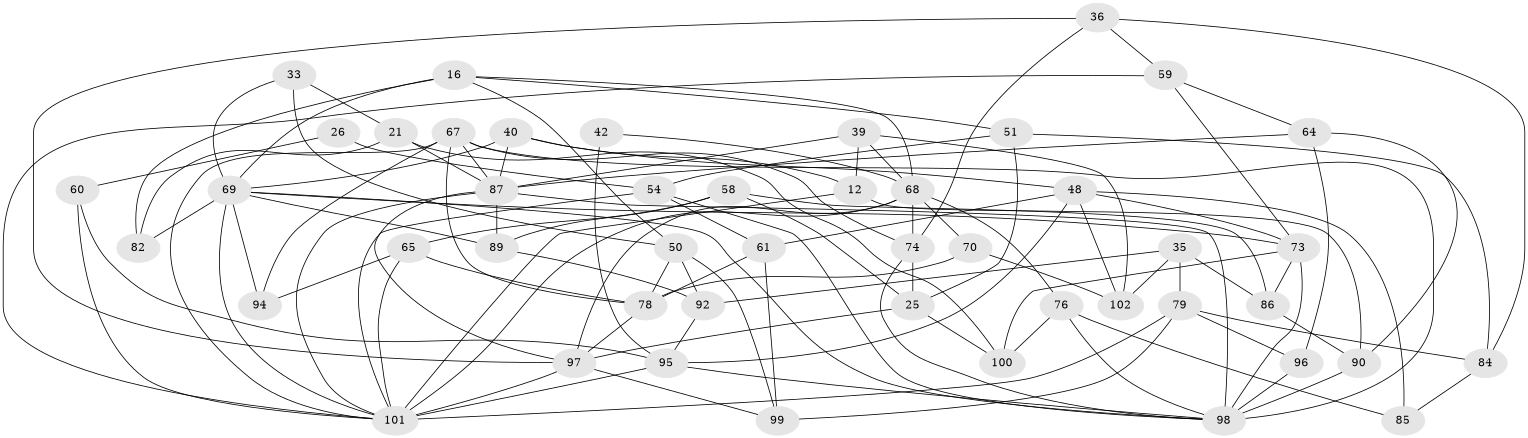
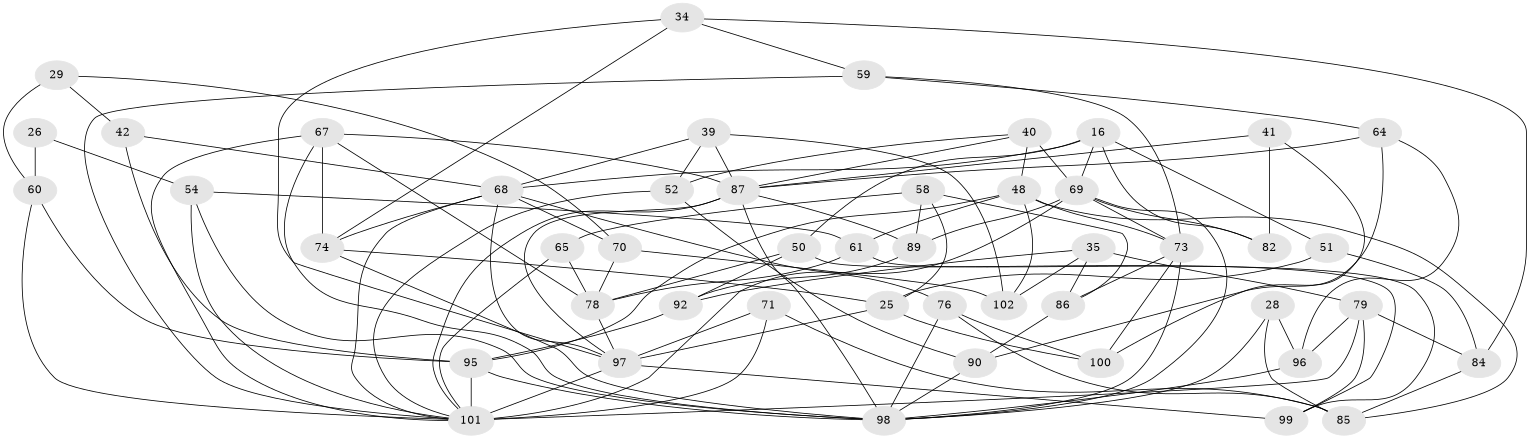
node "36": label "36" -> "34"
node "29": added
node "33": removed
node "21": label "21" -> "41"
edge "51" -- "54": removed
node "12": label "12" -> "52"
node "94": removed
node "71": added
node "28": added
